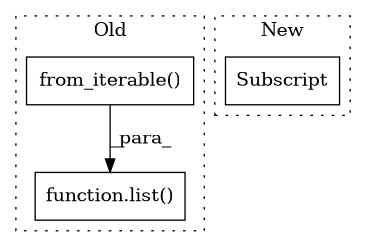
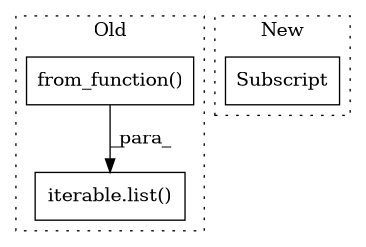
node "from_iterable()": label "from_iterable()" -> "from_function()"
node "function.list()": label "function.list()" -> "iterable.list()"
